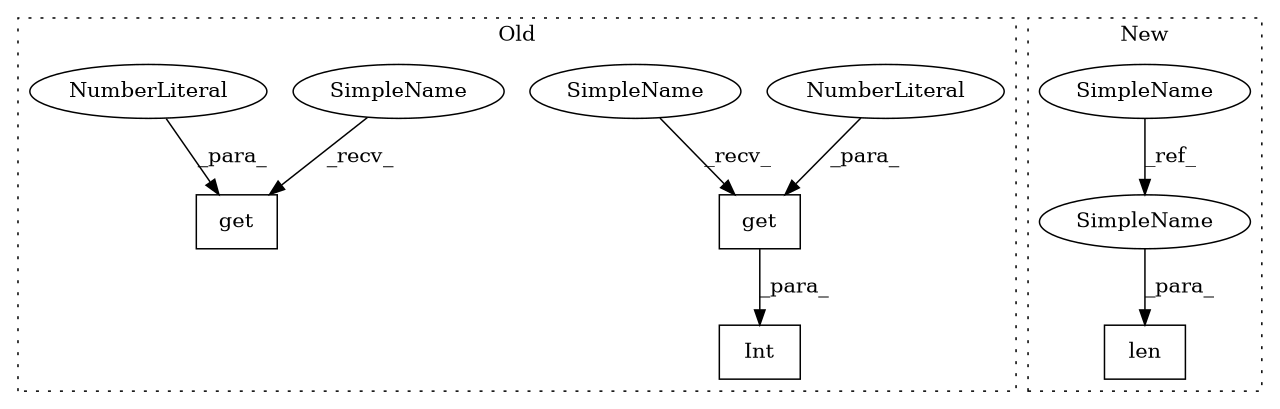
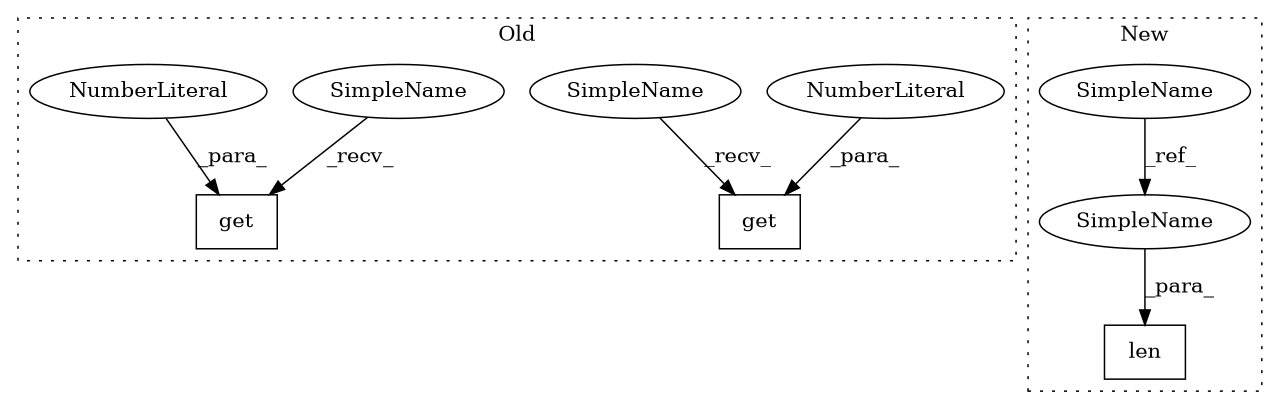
node "Int": removed
